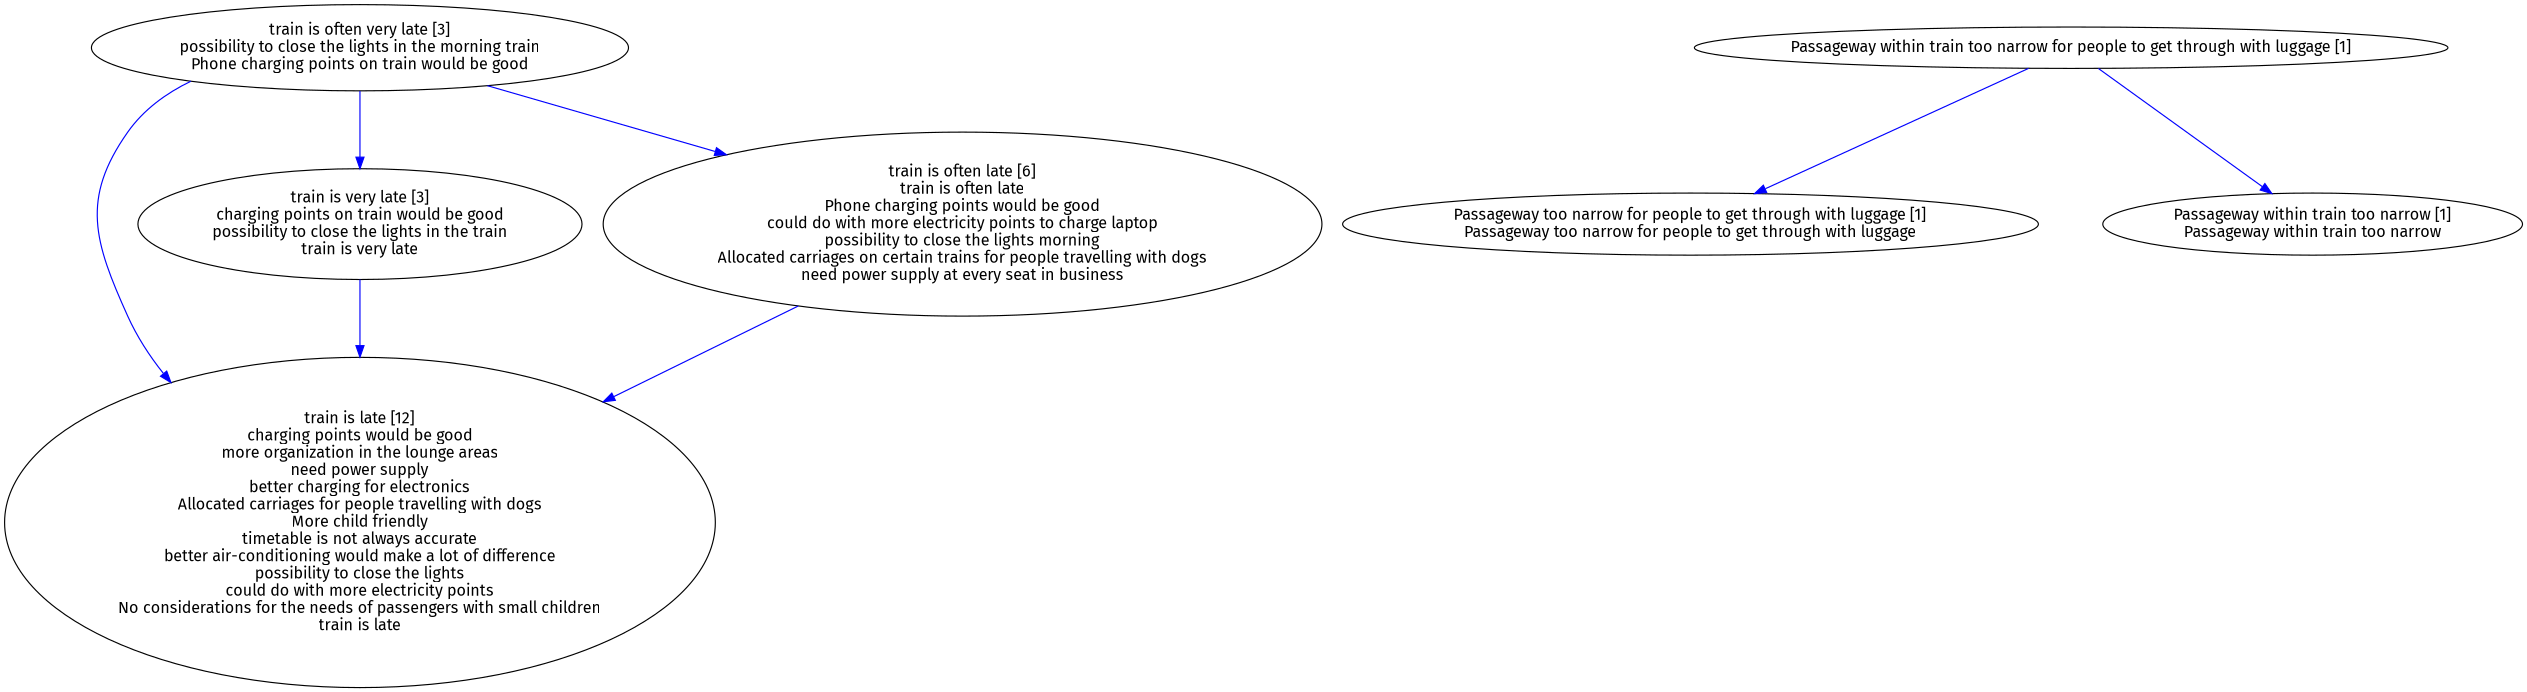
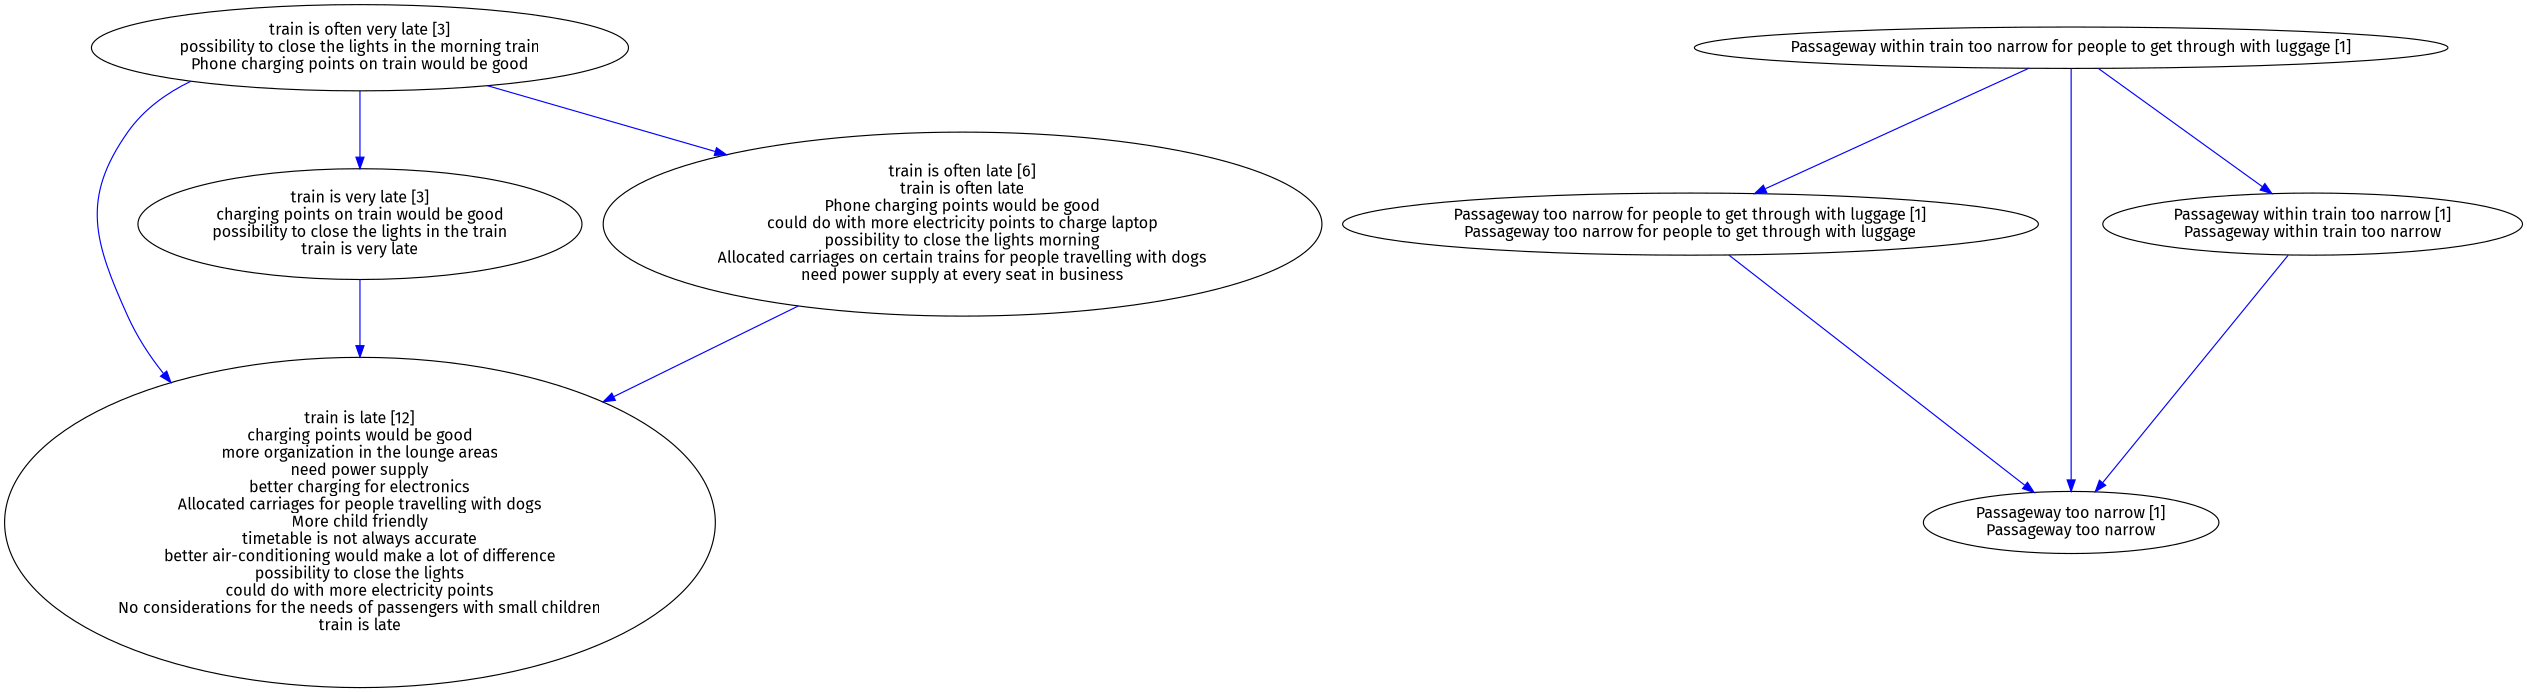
node "Passageway too narrow [1] Passageway too narrow": added
